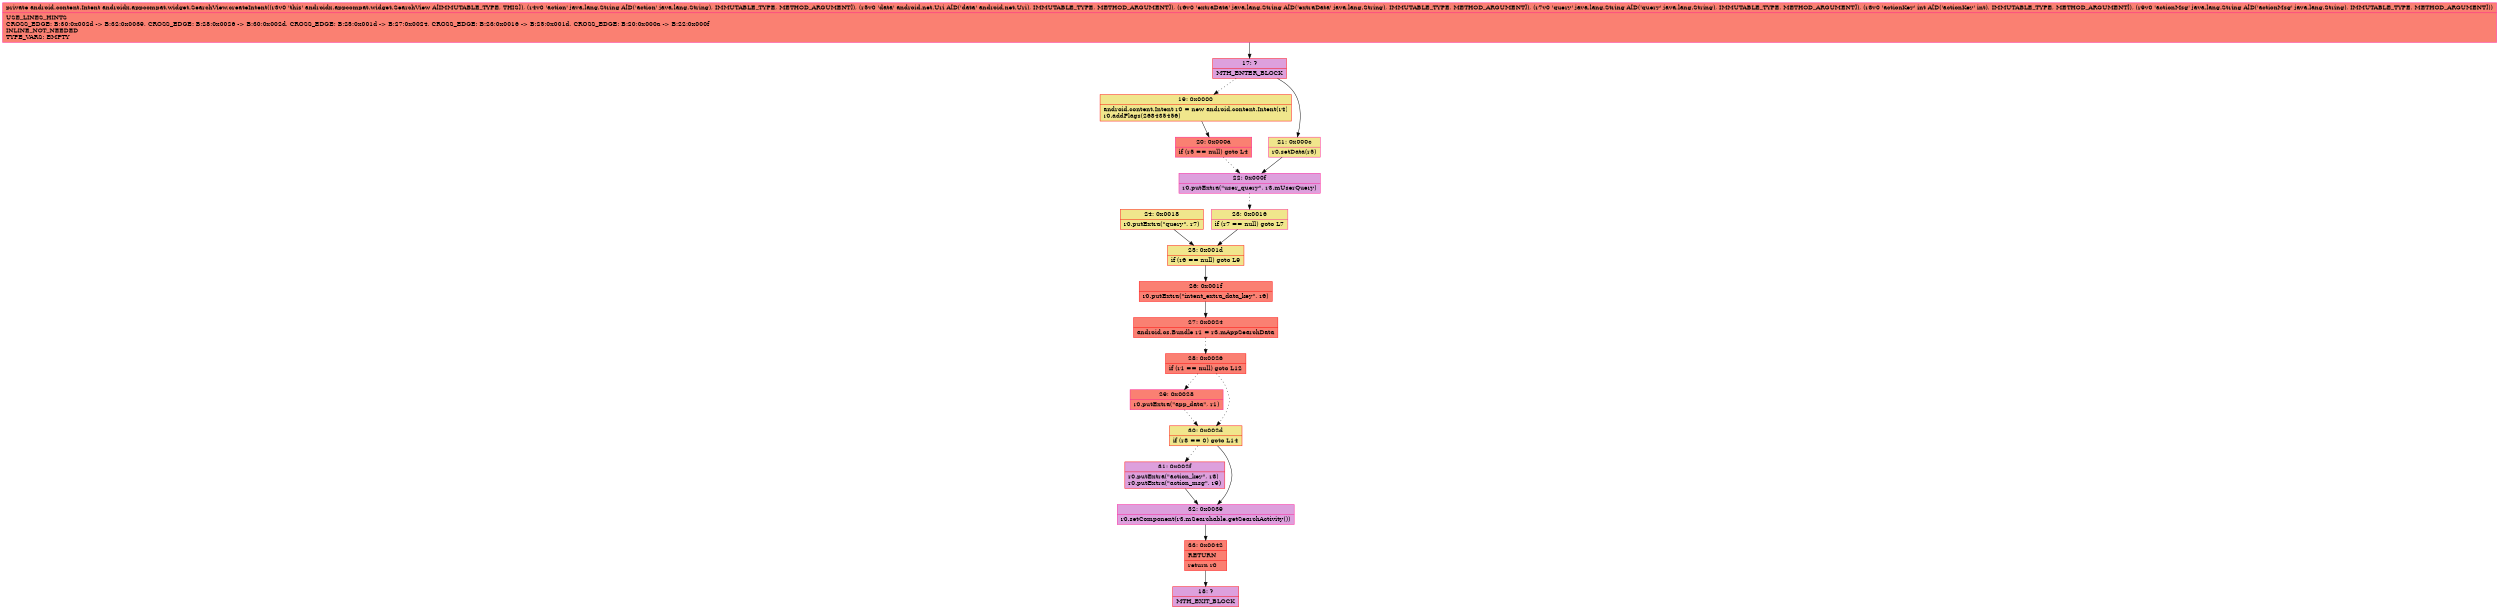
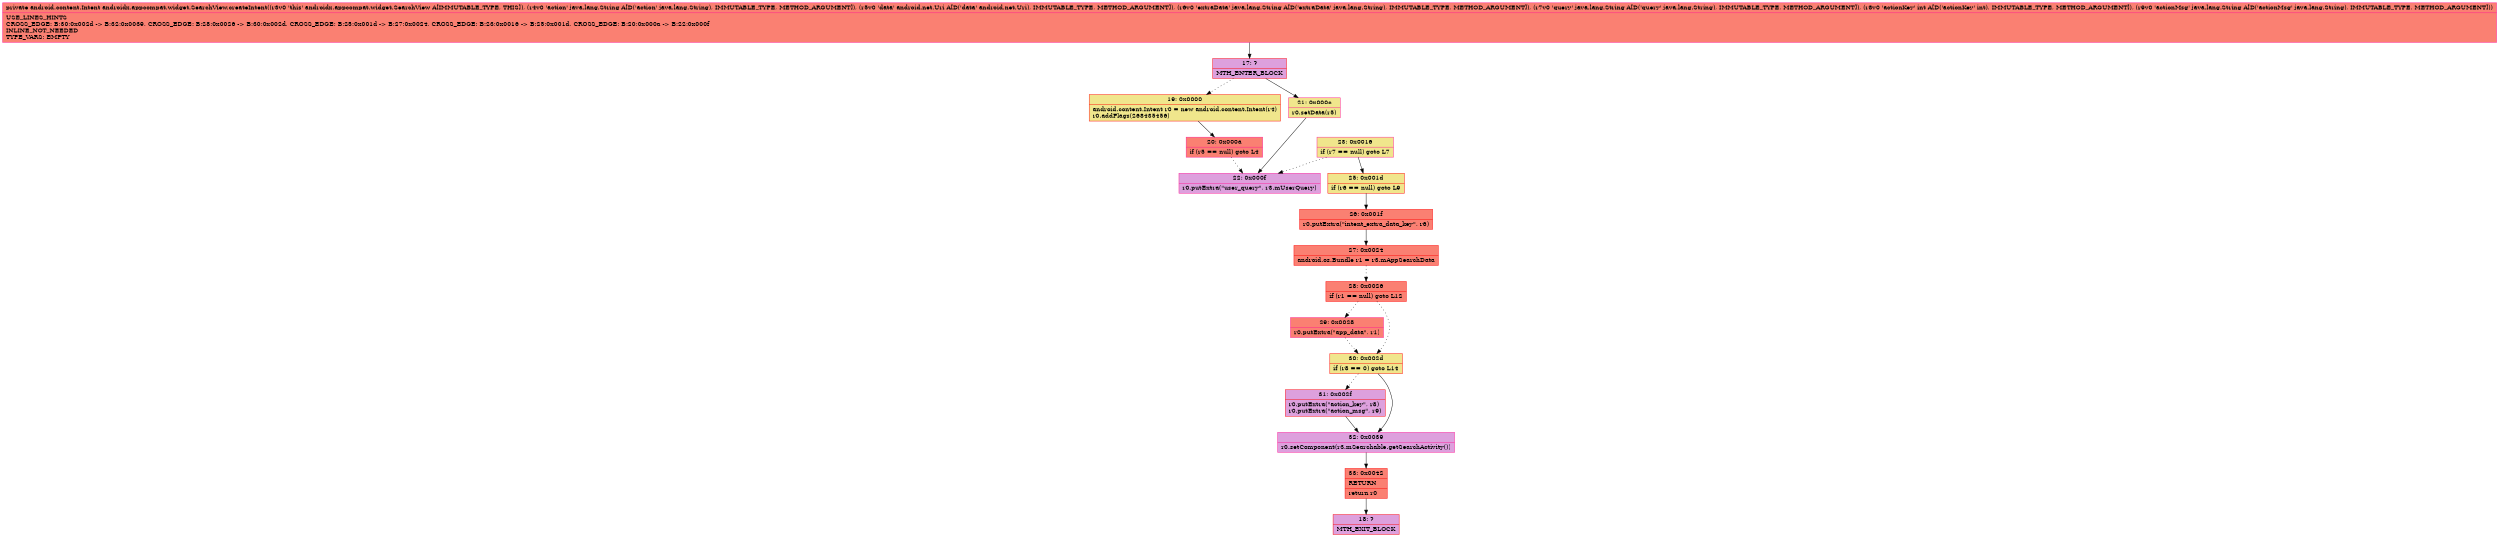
edge "22: 0x000f" -> "23: 0x0016": reversed
node "24: 0x0018": removed
